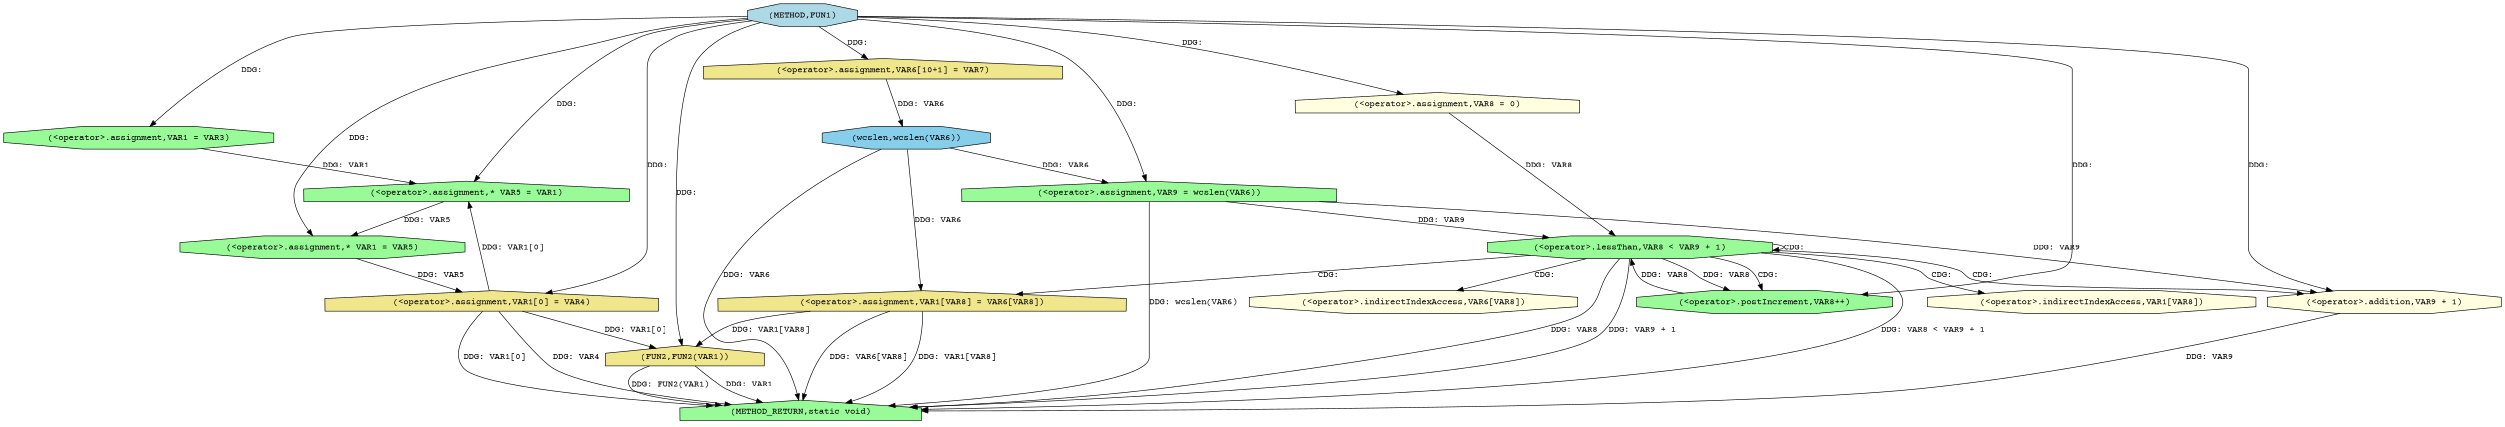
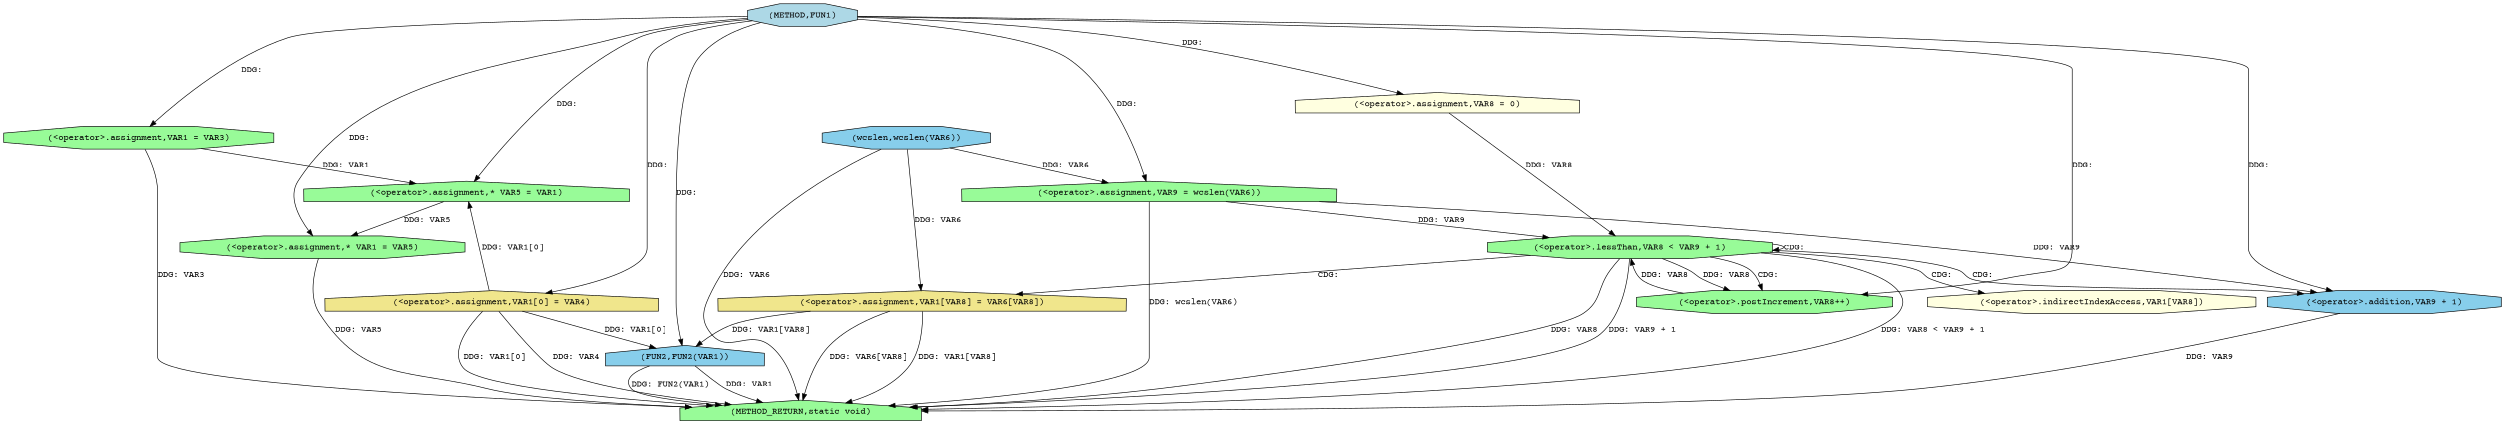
node "(<operator>.assignment,VAR6[10+1] = VAR7)": removed
edge "(<operator>.assignment,* VAR1 = VAR5)" -> "(<operator>.assignment,VAR1[0] = VAR4)": now "(<operator>.assignment,* VAR1 = VAR5)" -> "(METHOD_RETURN,static void)"
node "(<operator>.indirectIndexAccess,VAR6[VAR8])": removed
node "(<operator>.addition,VAR9 + 1)": fillcolor lightyellow -> skyblue
node "(FUN2,FUN2(VAR1))": fillcolor khaki -> skyblue
edge "(<operator>.assignment,VAR1 = VAR3)" -> "(METHOD_RETURN,static void)": added, label "DDG: VAR3"
